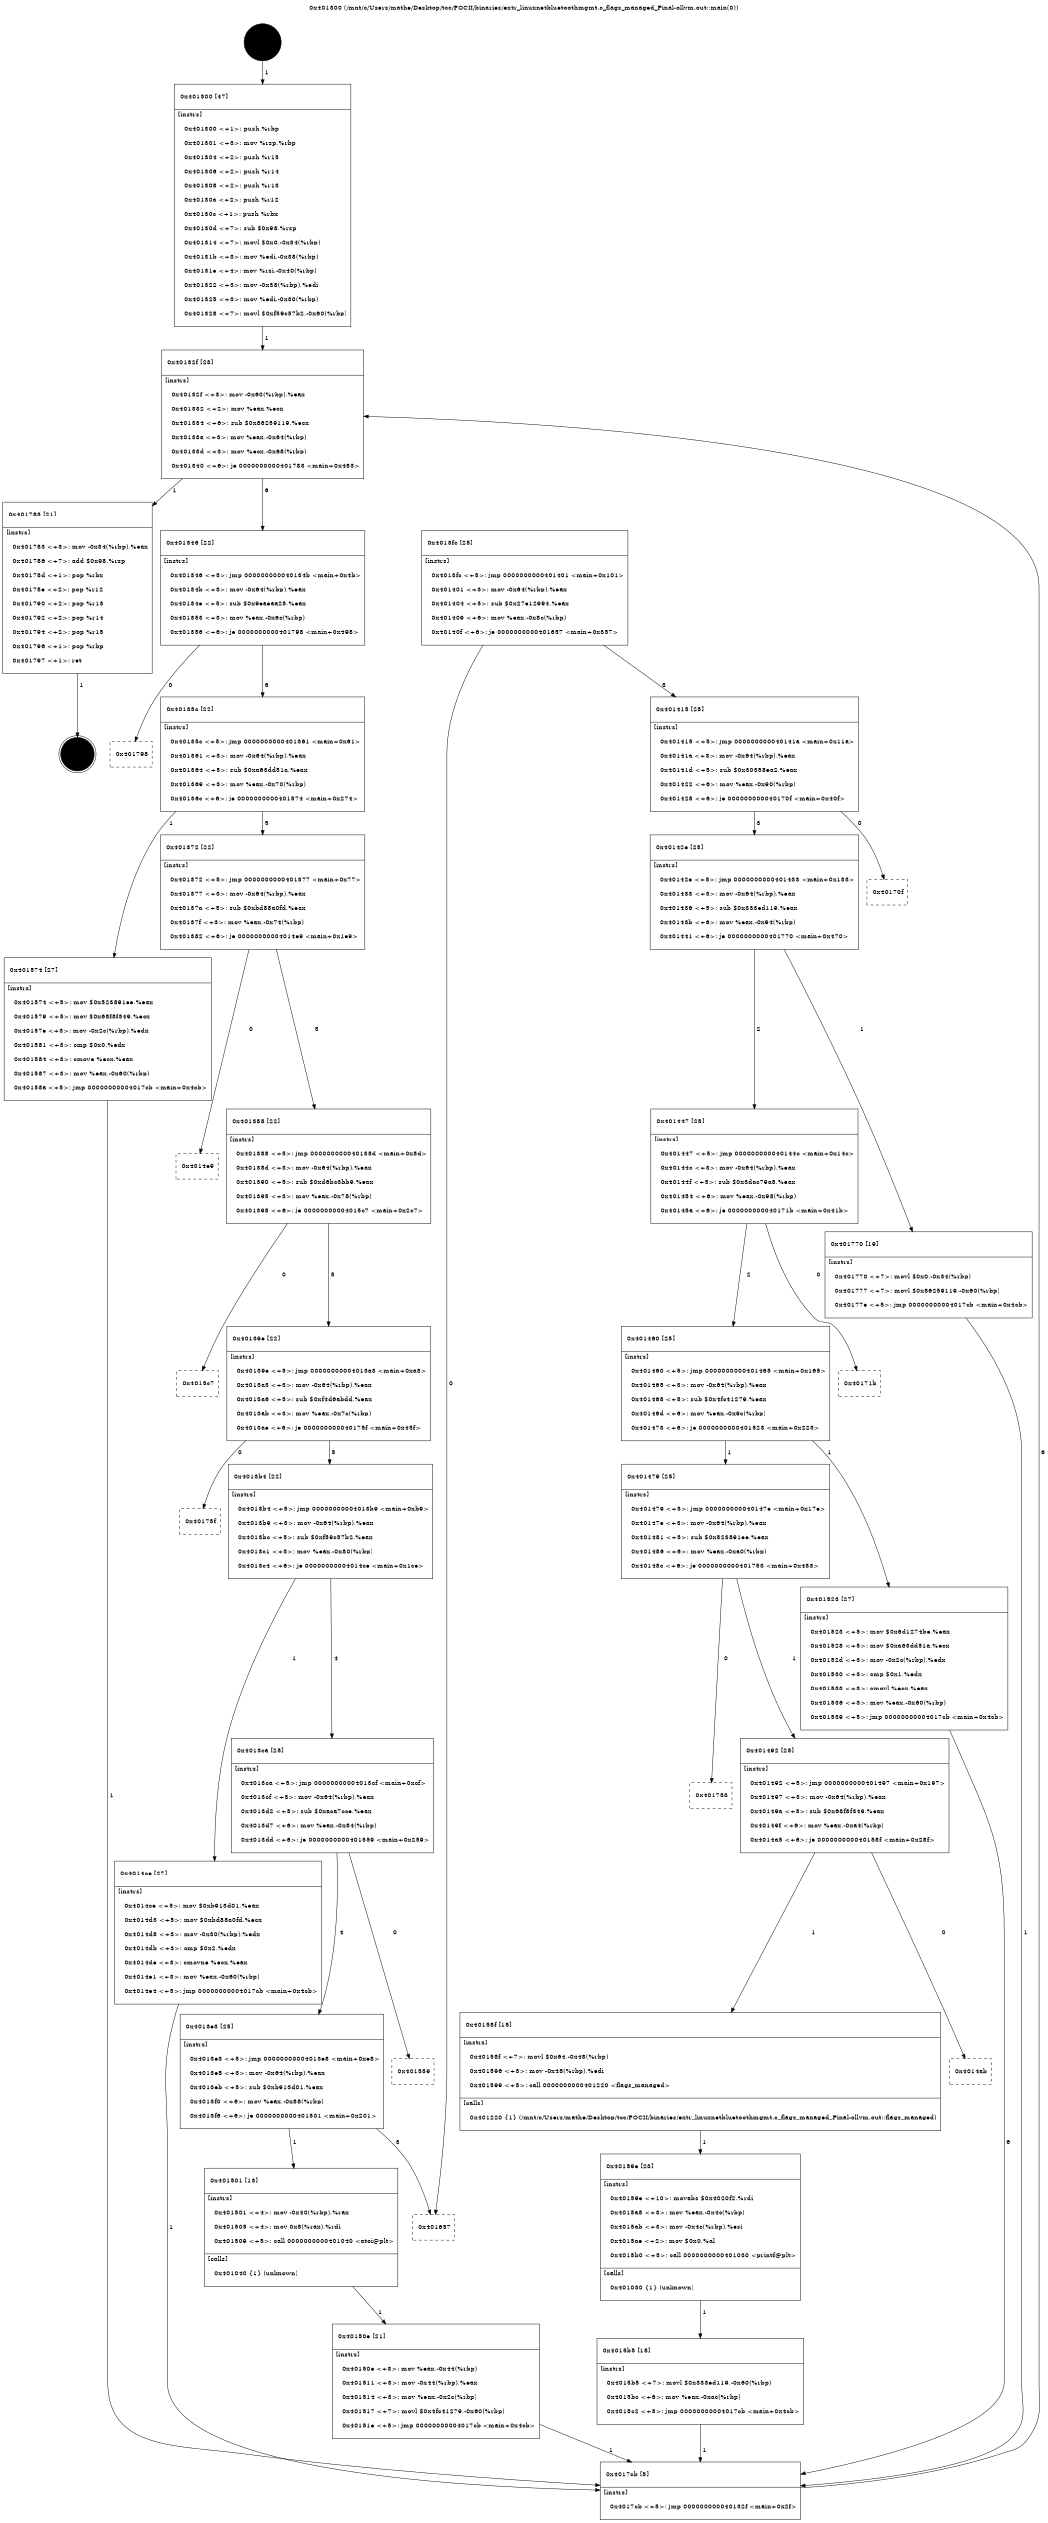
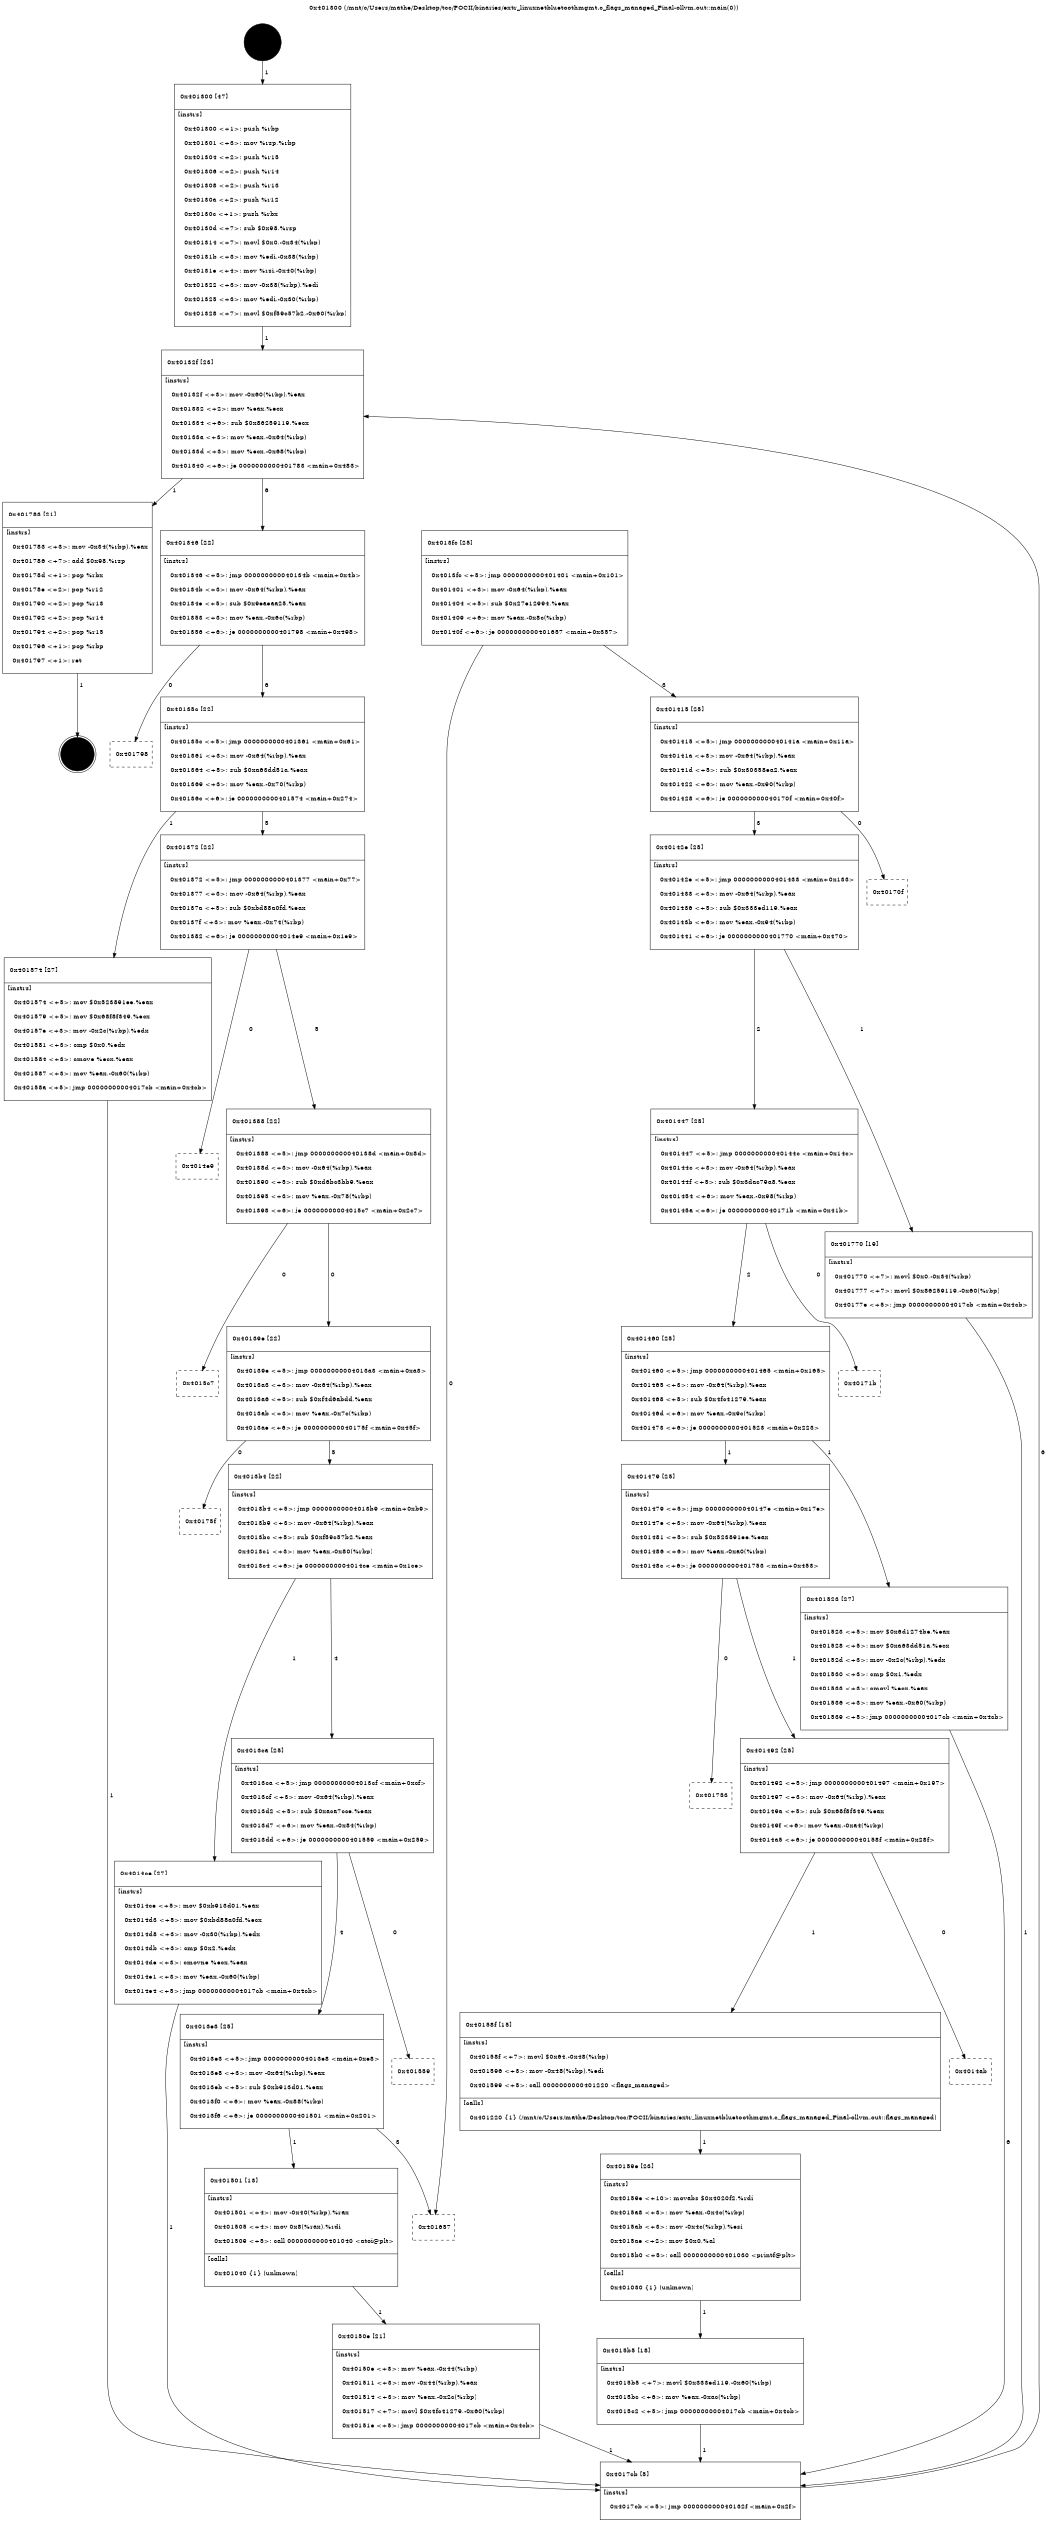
edge "0x401388 [22]" -> "0x40139e [22]": label " 5" -> " 0"
